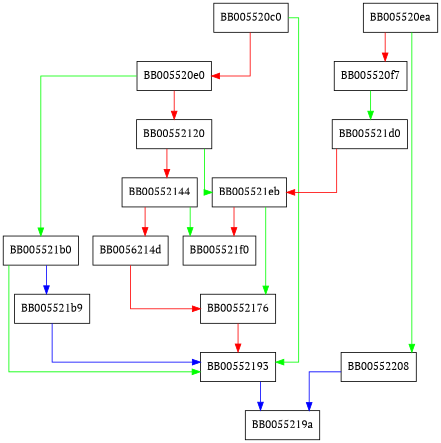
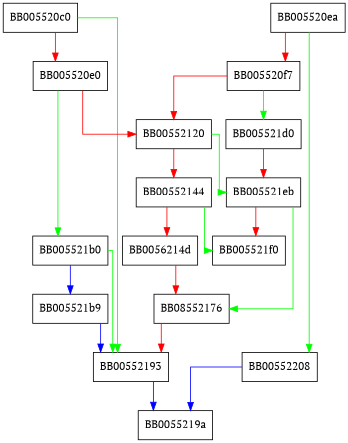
edge "BB005520f7" -> "BB00552120": added
node "BB00552176": label "BB00552176" -> "BB08552176"
